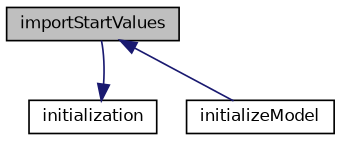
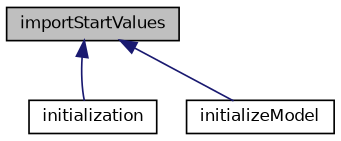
edge "importStartValues" -> "initialization": reversed
